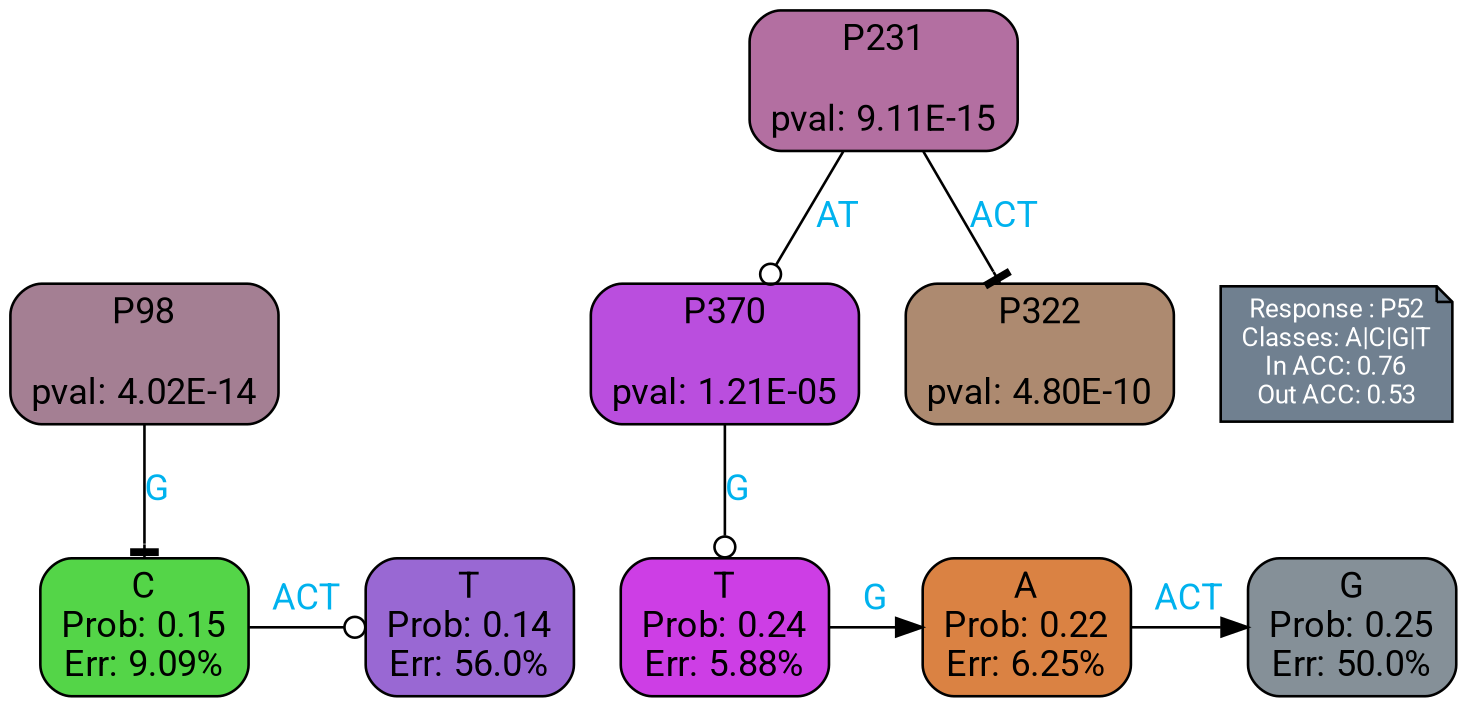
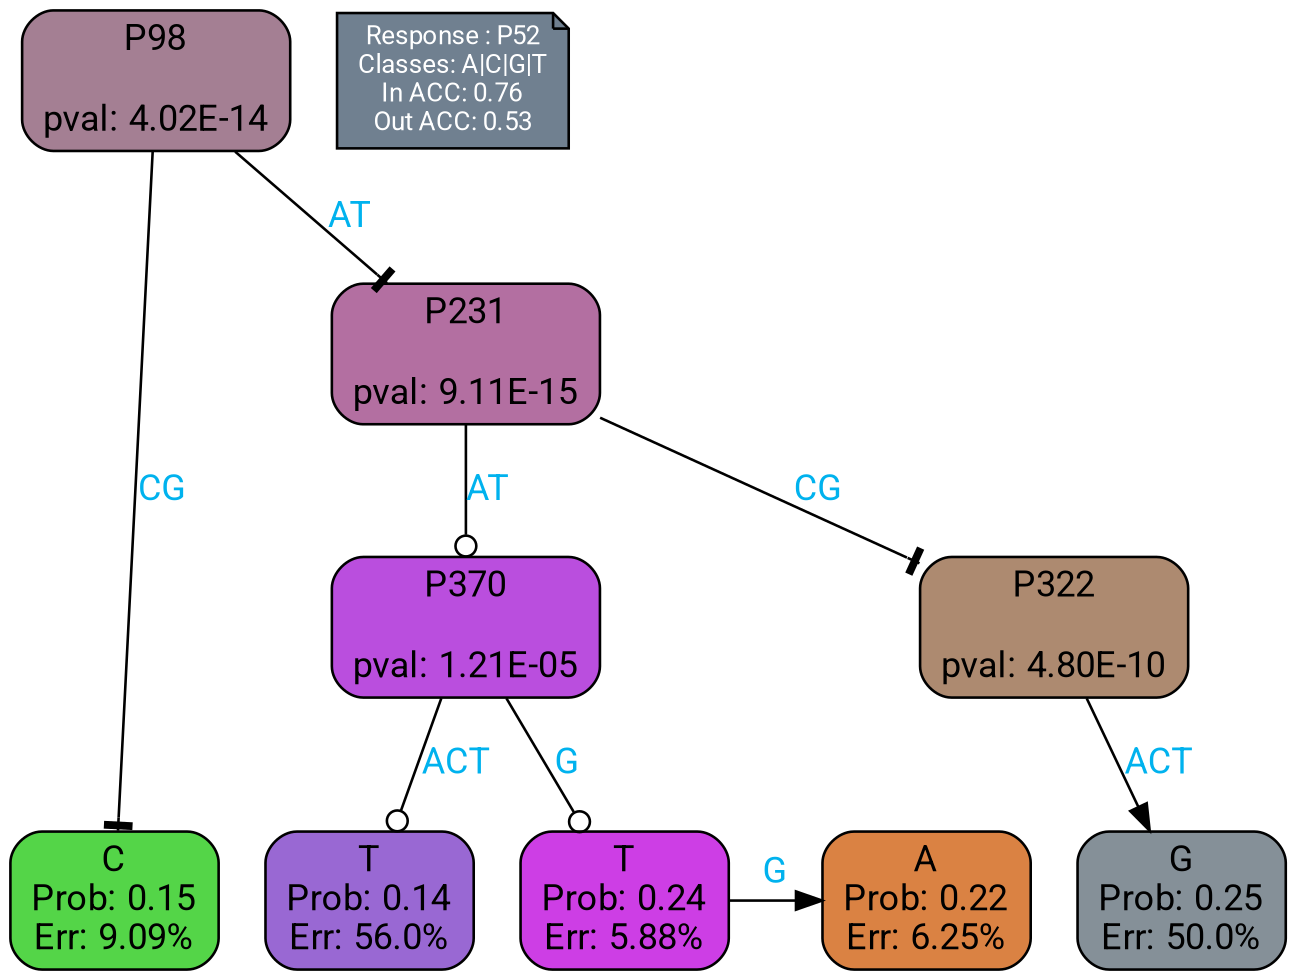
edge "P98 pval: 4.02E-14" -> "P231 pval: 9.11E-15": added, label "AT"
edge "P231 pval: 9.11E-15" -> "P322 pval: 4.80E-10": label "ACT" -> "CG"
edge "P98 pval: 4.02E-14" -> "C Prob: 0.15 Err: 9.09%": label "G" -> "CG"
edge "C Prob: 0.15 Err: 9.09%" -> "T Prob: 0.14 Err: 56.0%": now "P370 pval: 1.21E-05" -> "T Prob: 0.14 Err: 56.0%"
edge "A Prob: 0.22 Err: 6.25%" -> "G Prob: 0.25 Err: 50.0%": now "P322 pval: 4.80E-10" -> "G Prob: 0.25 Err: 50.0%"
